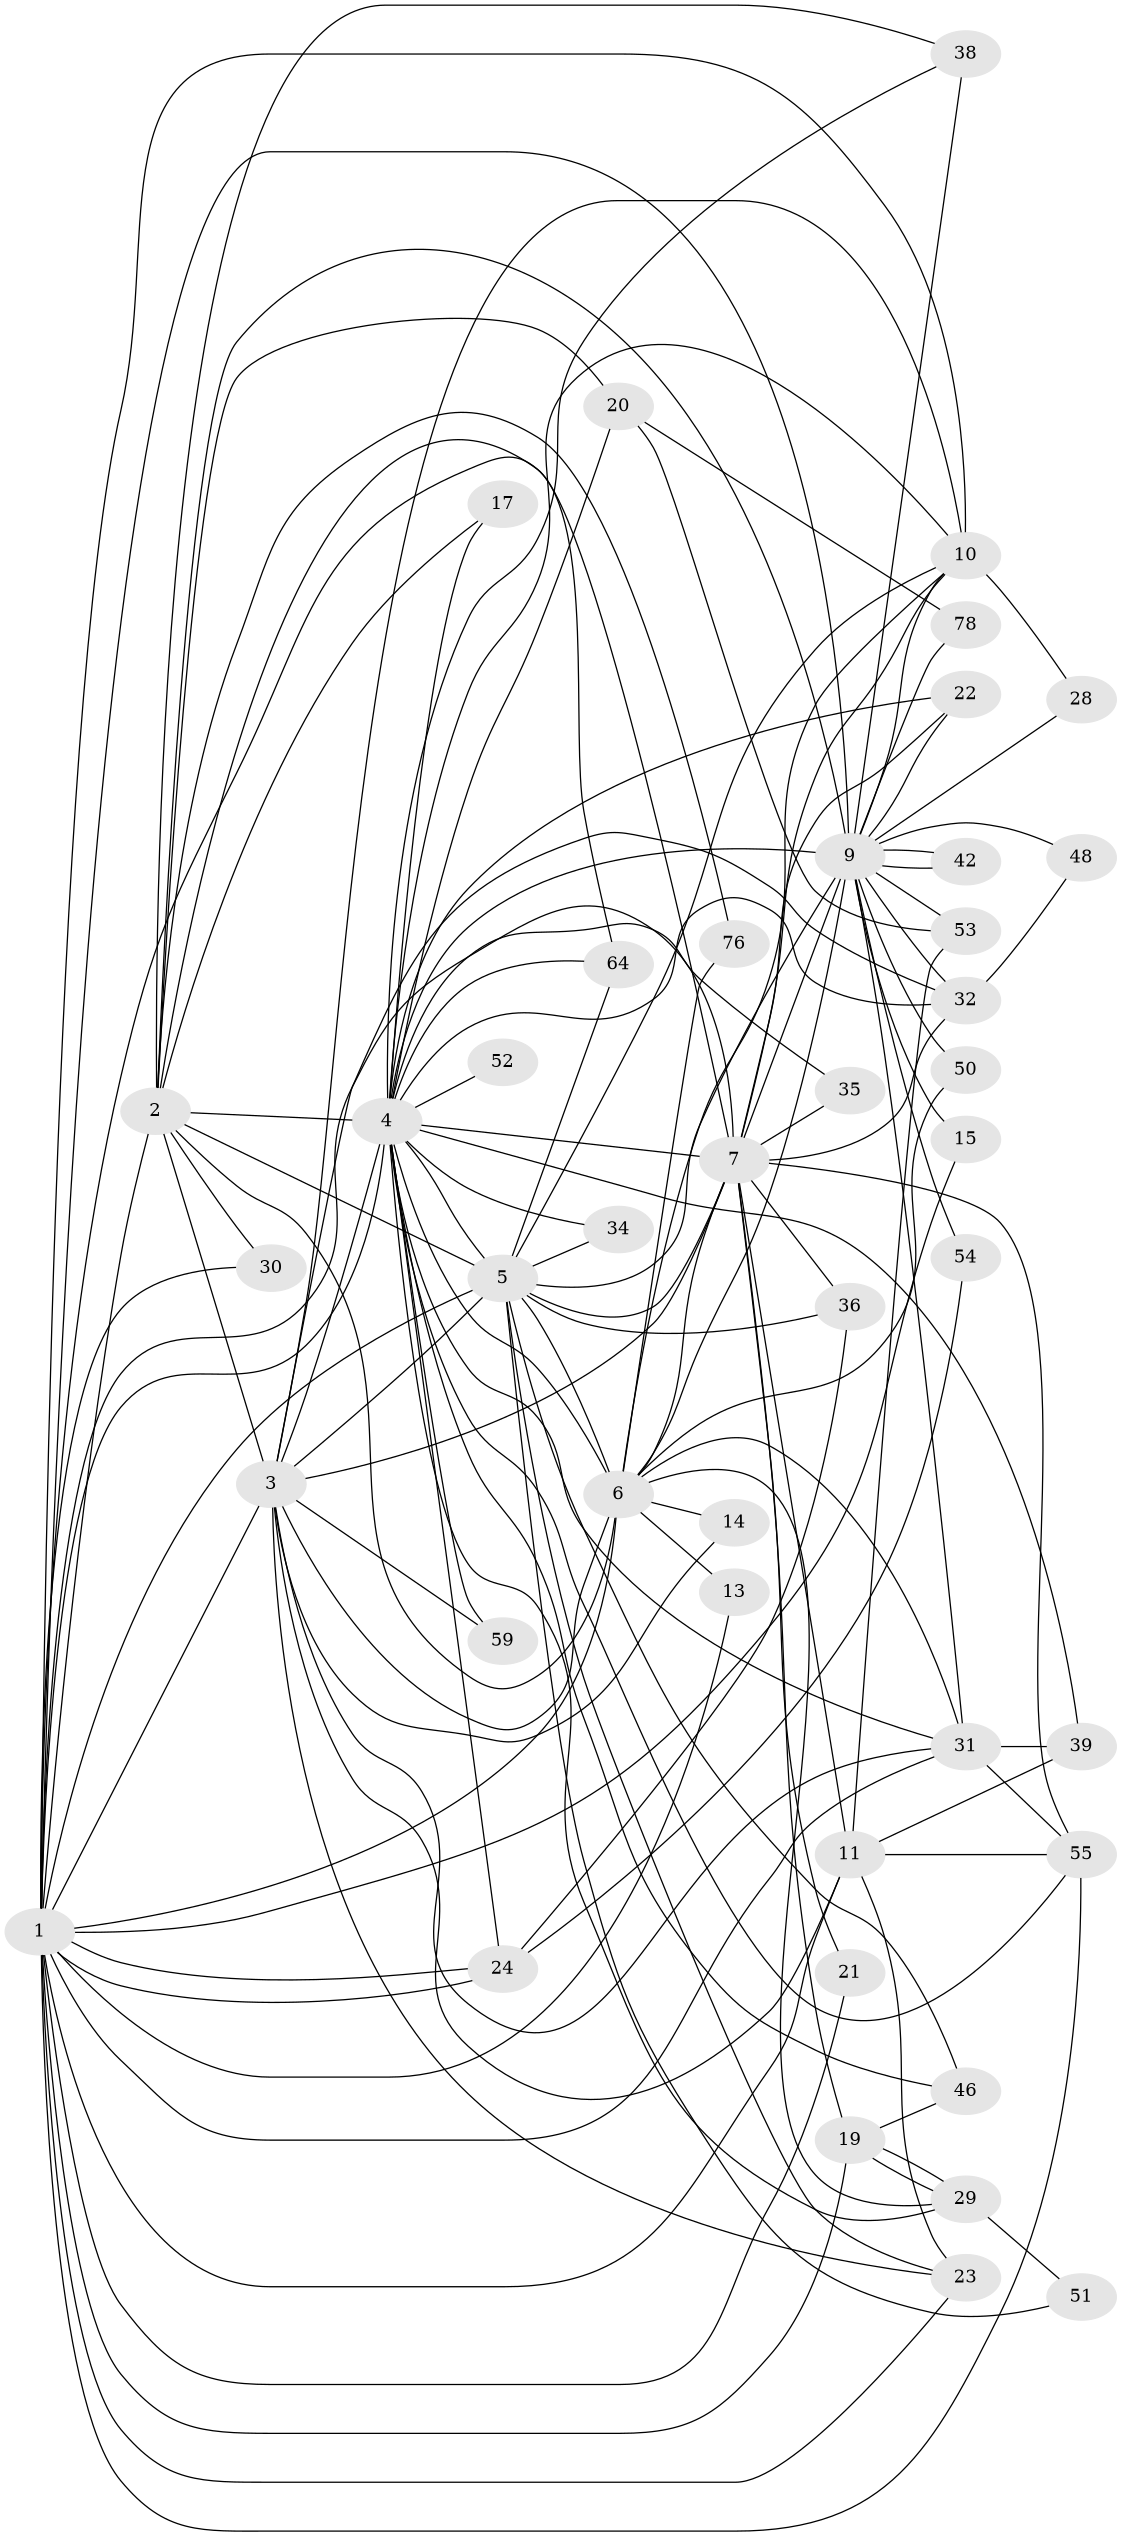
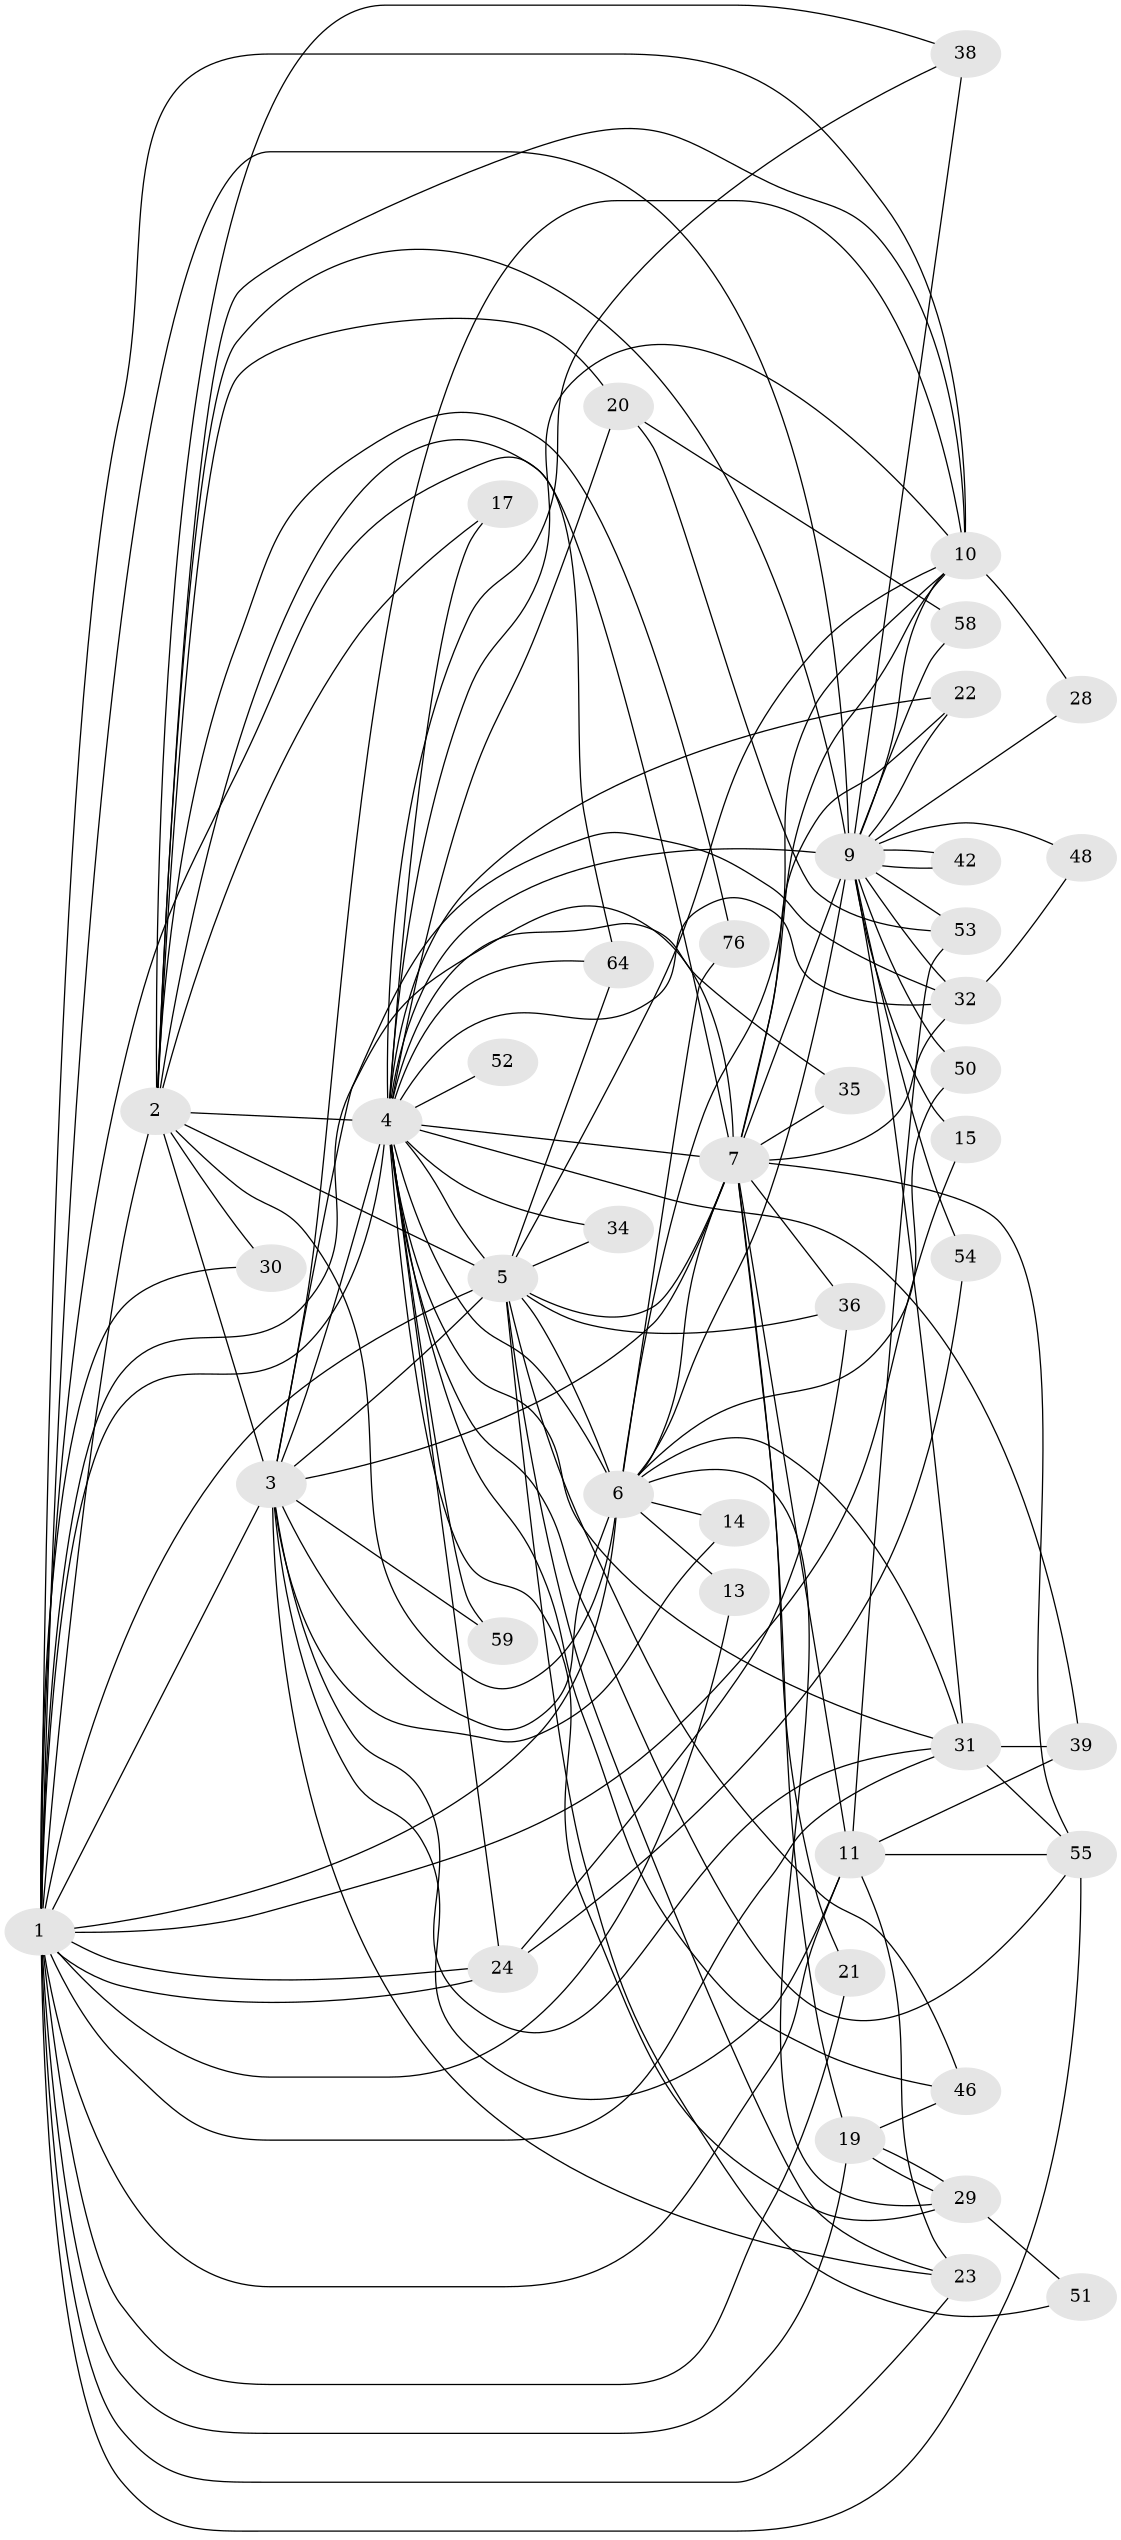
edge "10" -- "2": added
node "78": label "78" -> "58"
edge "9" -- "5": removed
